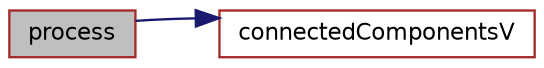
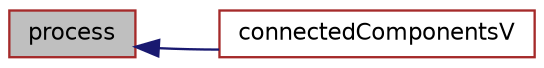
edge "process" -> "connectedComponentsV": reversed
